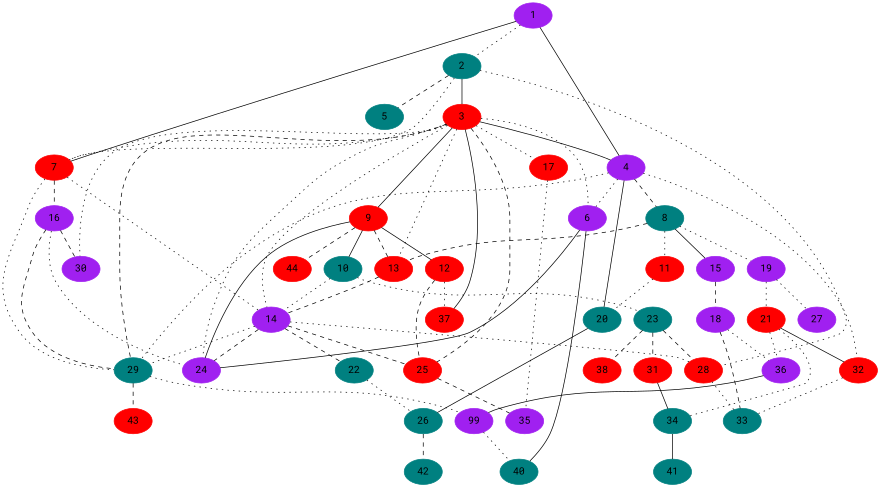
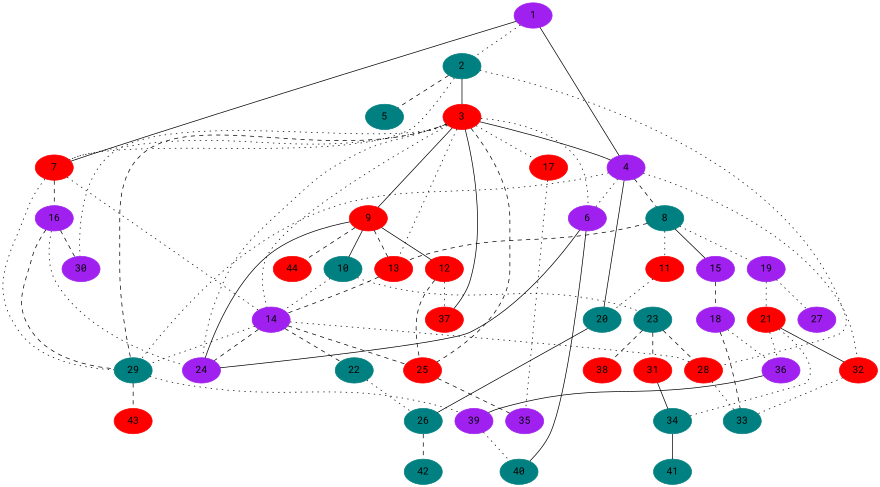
node "99": label "99" -> "39"
